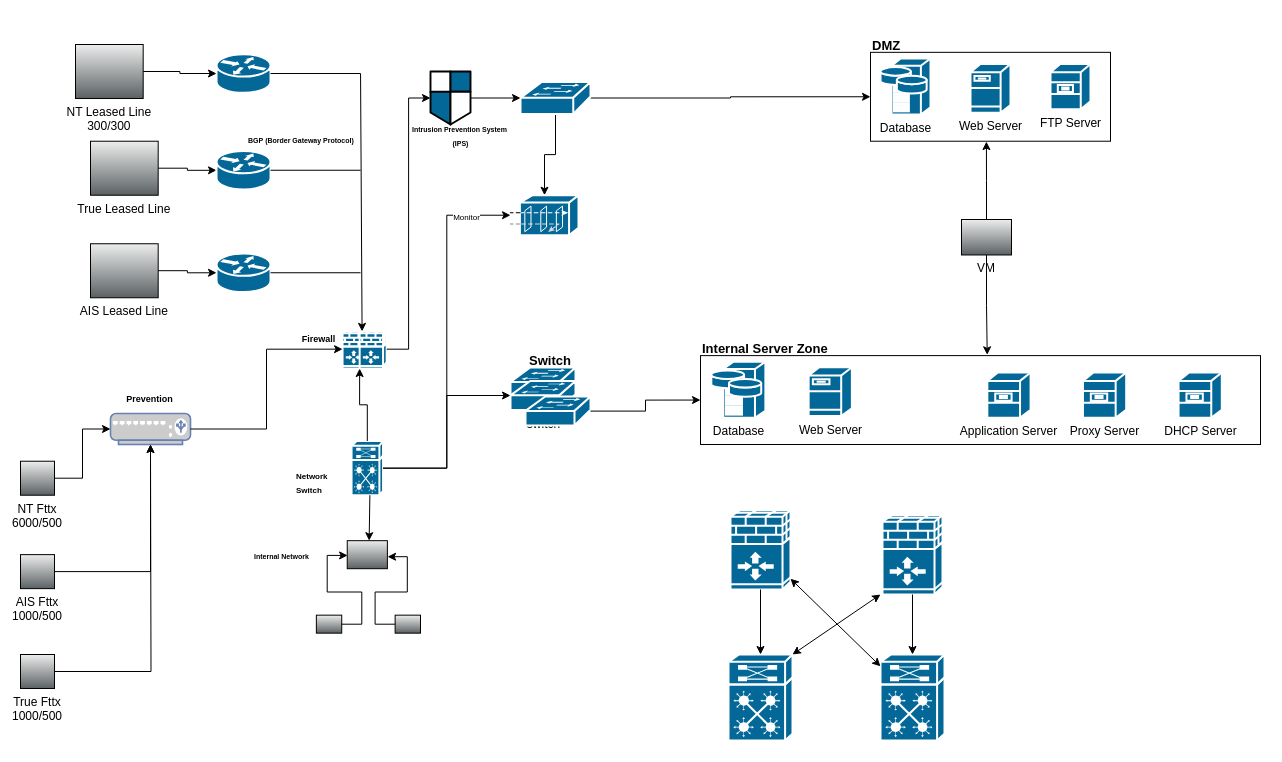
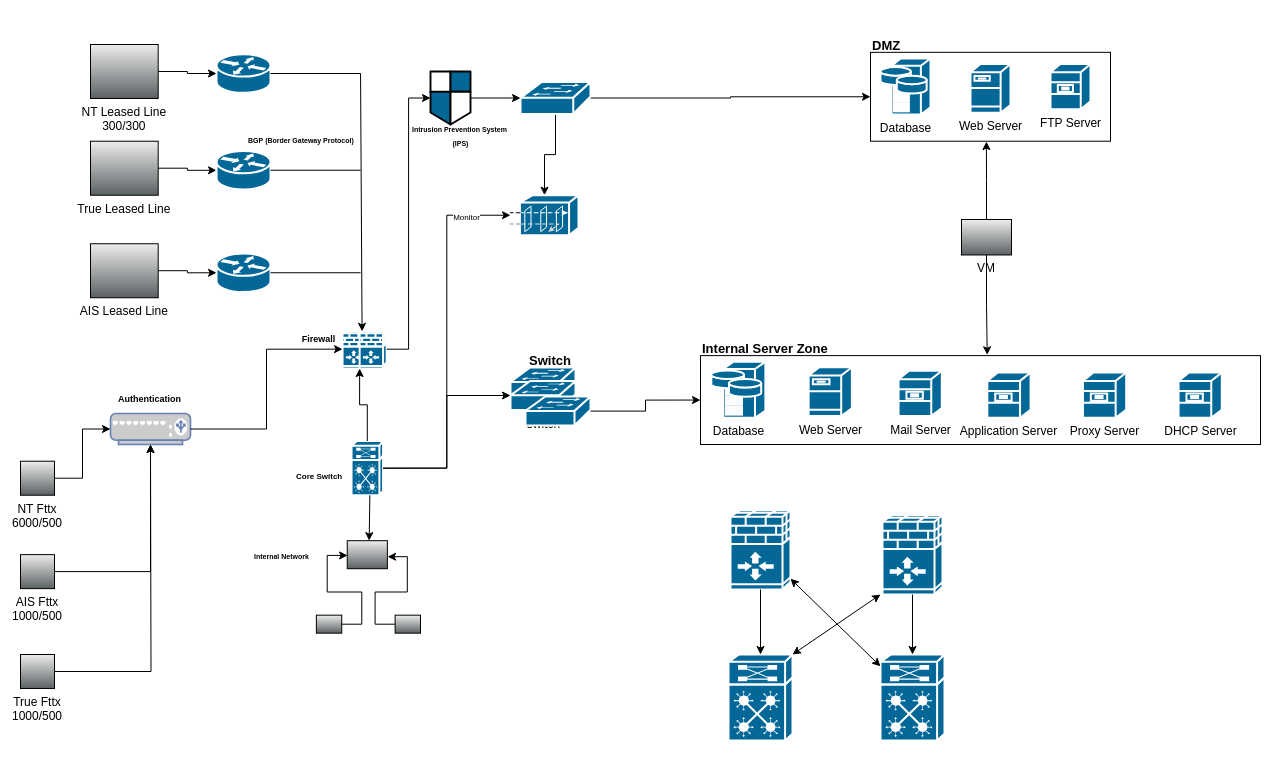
node "NT Leased Line 300/300": moved (109, 72) -> (124, 72)
node "Mail Server": added
node "Prevention": label "Prevention" -> "Authentication"
node "Network Switch": label "Network Switch" -> "Core Switch"
